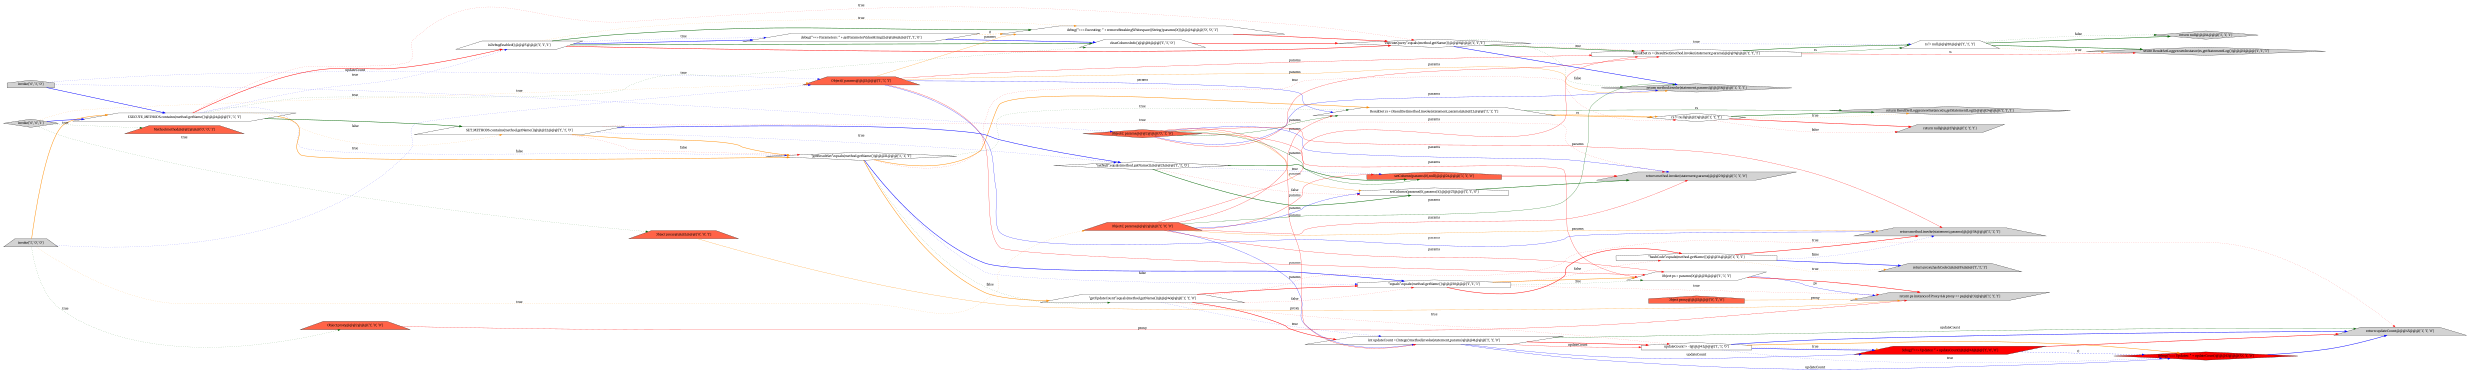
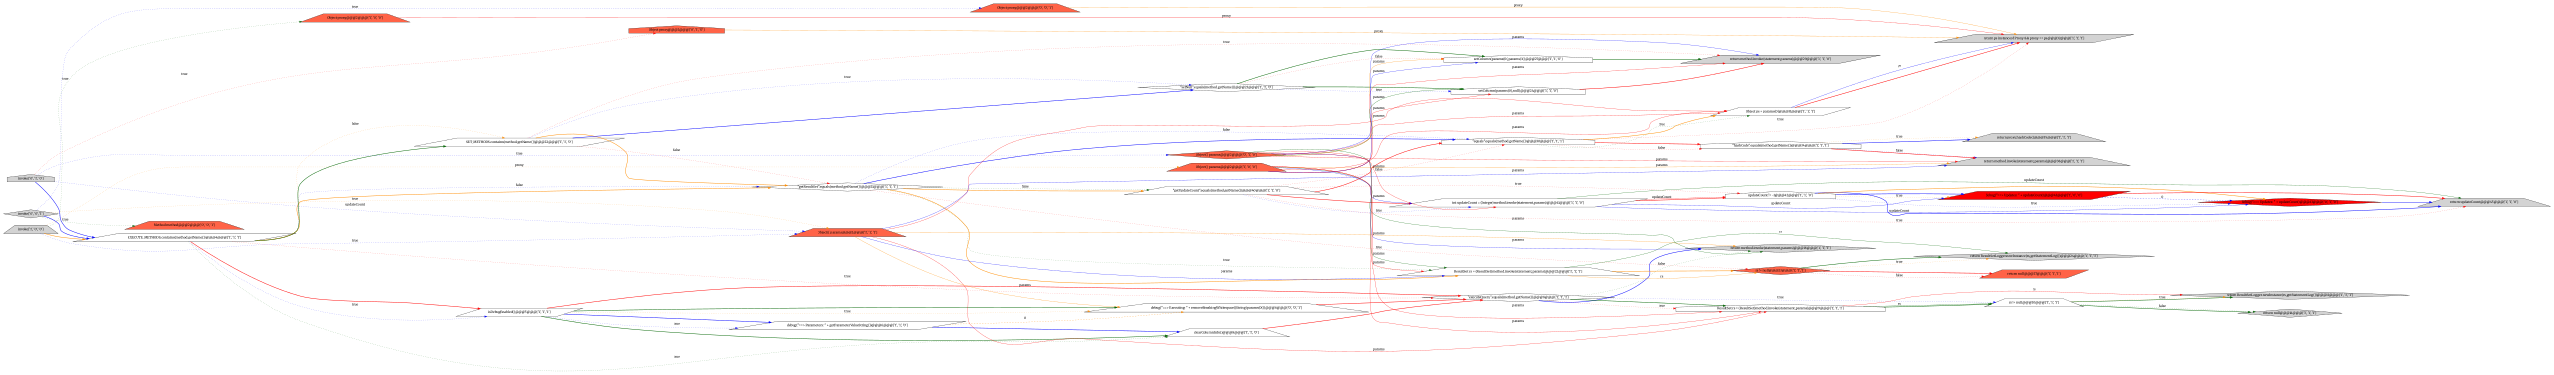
edge "invoke['0', '1', '0']" -> "Object proxy@@@2@@@['0', '1', '0']": added, label "true"
node "rs != null@@@23@@@['1', '1', '1']": fillcolor white -> tomato
node "return null@@@27@@@['1', '1', '1']": fillcolor lightgray -> tomato
node "setColumn(params(0(,null)@@@24@@@['1', '1', '0']": fillcolor tomato -> white
edge "invoke['0', '0', '1']" -> "Object proxy@@@2@@@['0', '0', '1']": color darkgreen -> blue
edge "invoke['1', '0', '0']" -> "Object(( params@@@2@@@['1', '0', '0']": label "true" -> "proxy"
